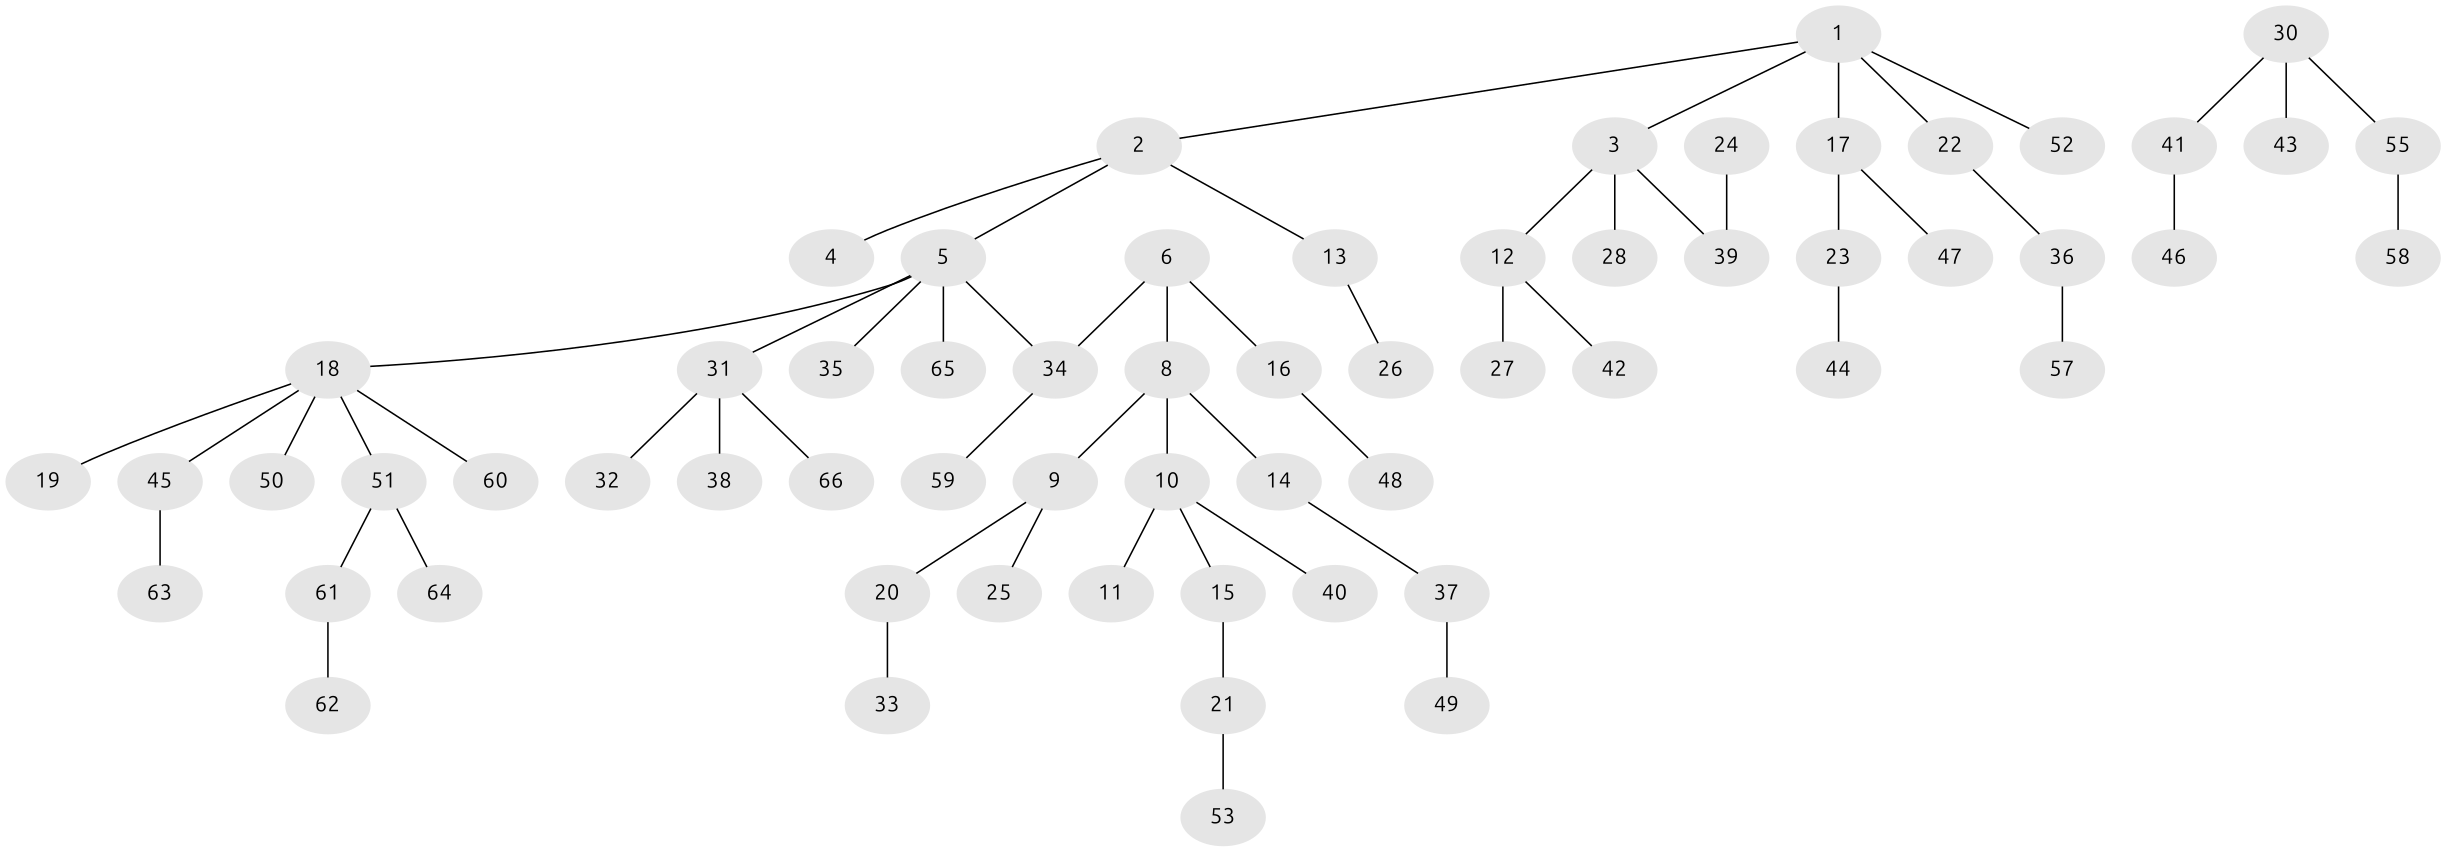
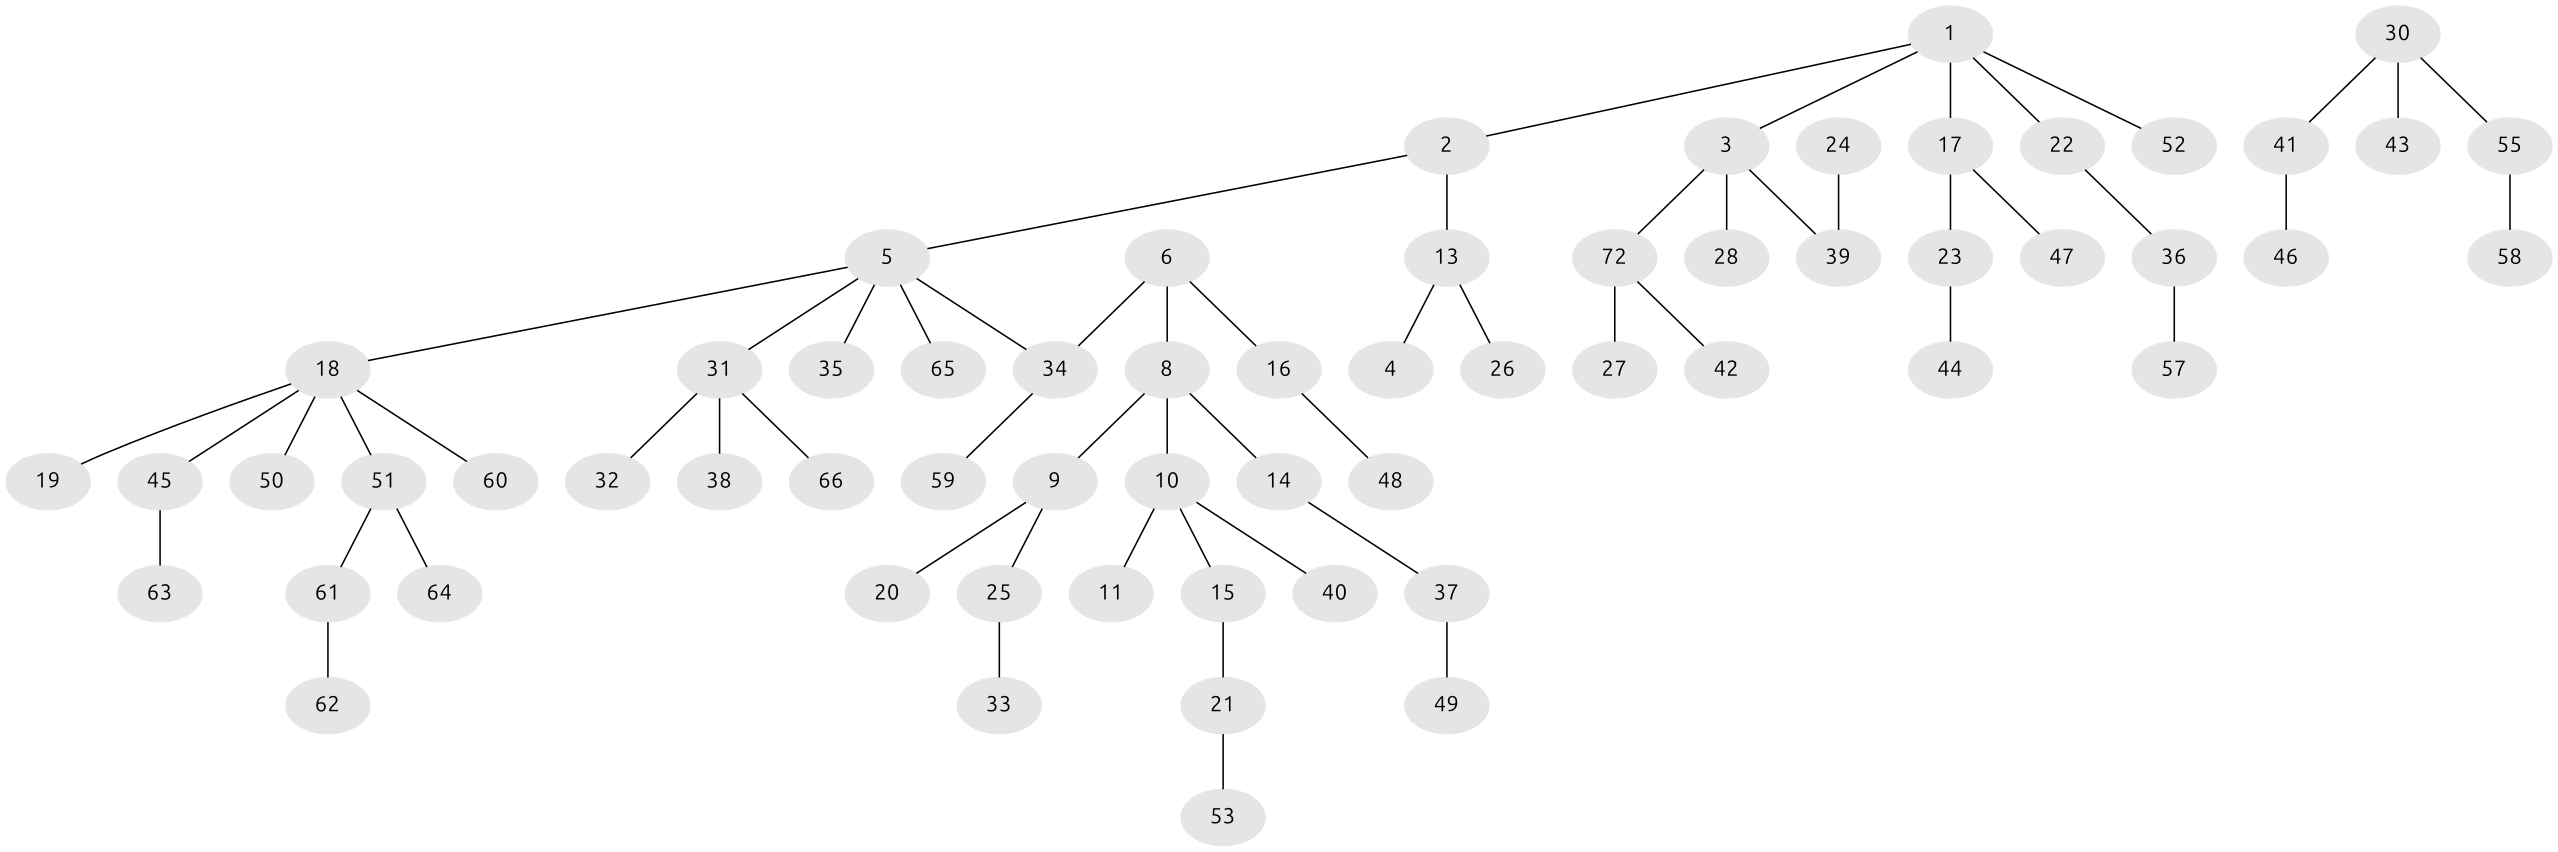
edge "2" -- "4": now "13" -- "4"
node "12": label "12" -> "72"
edge "20" -- "33": now "25" -- "33"
